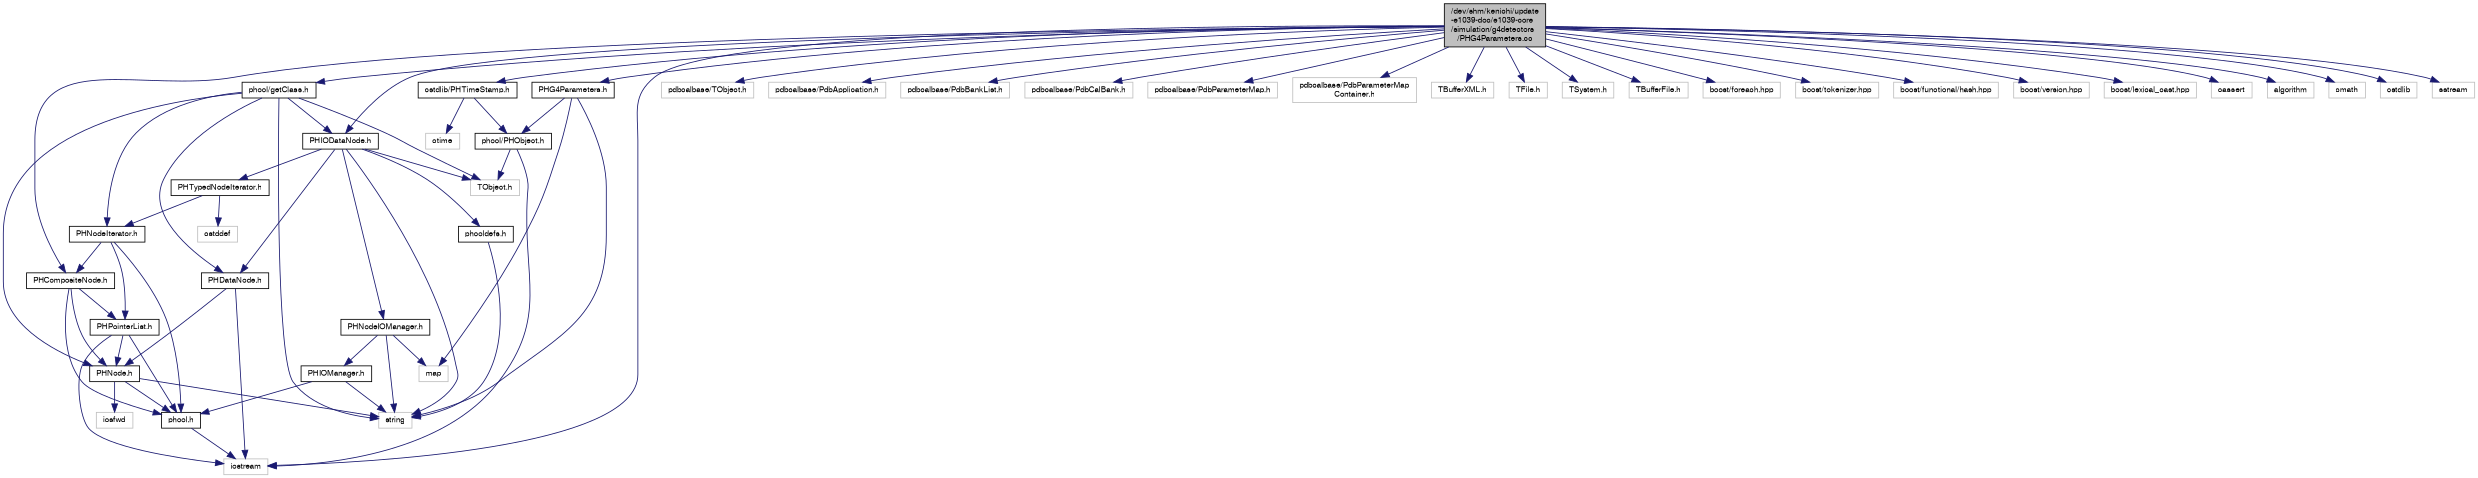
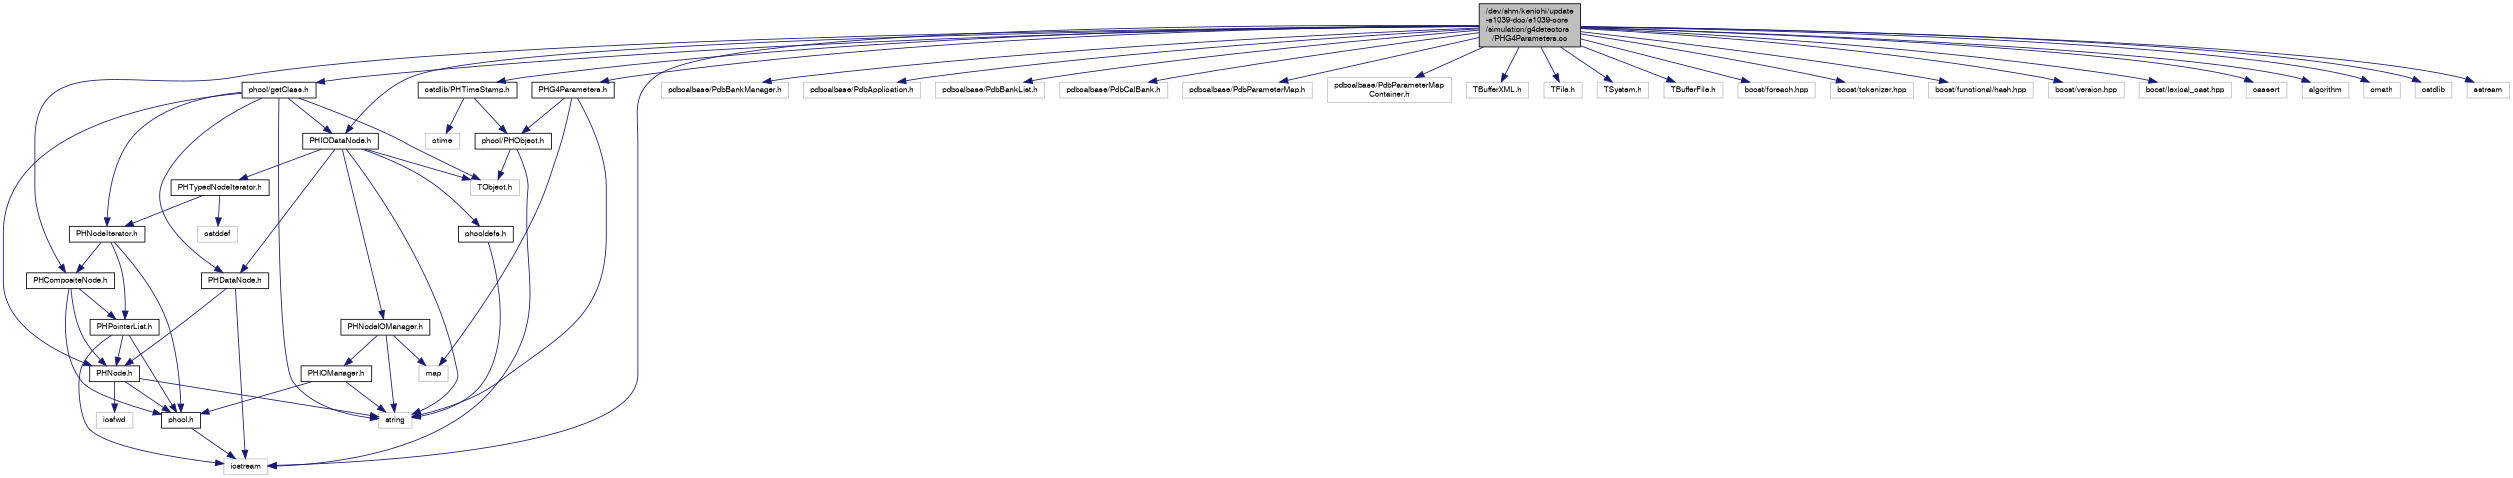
node "pdbcalbase/TObject.h": label "pdbcalbase/TObject.h" -> "pdbcalbase/PdbBankManager.h"
